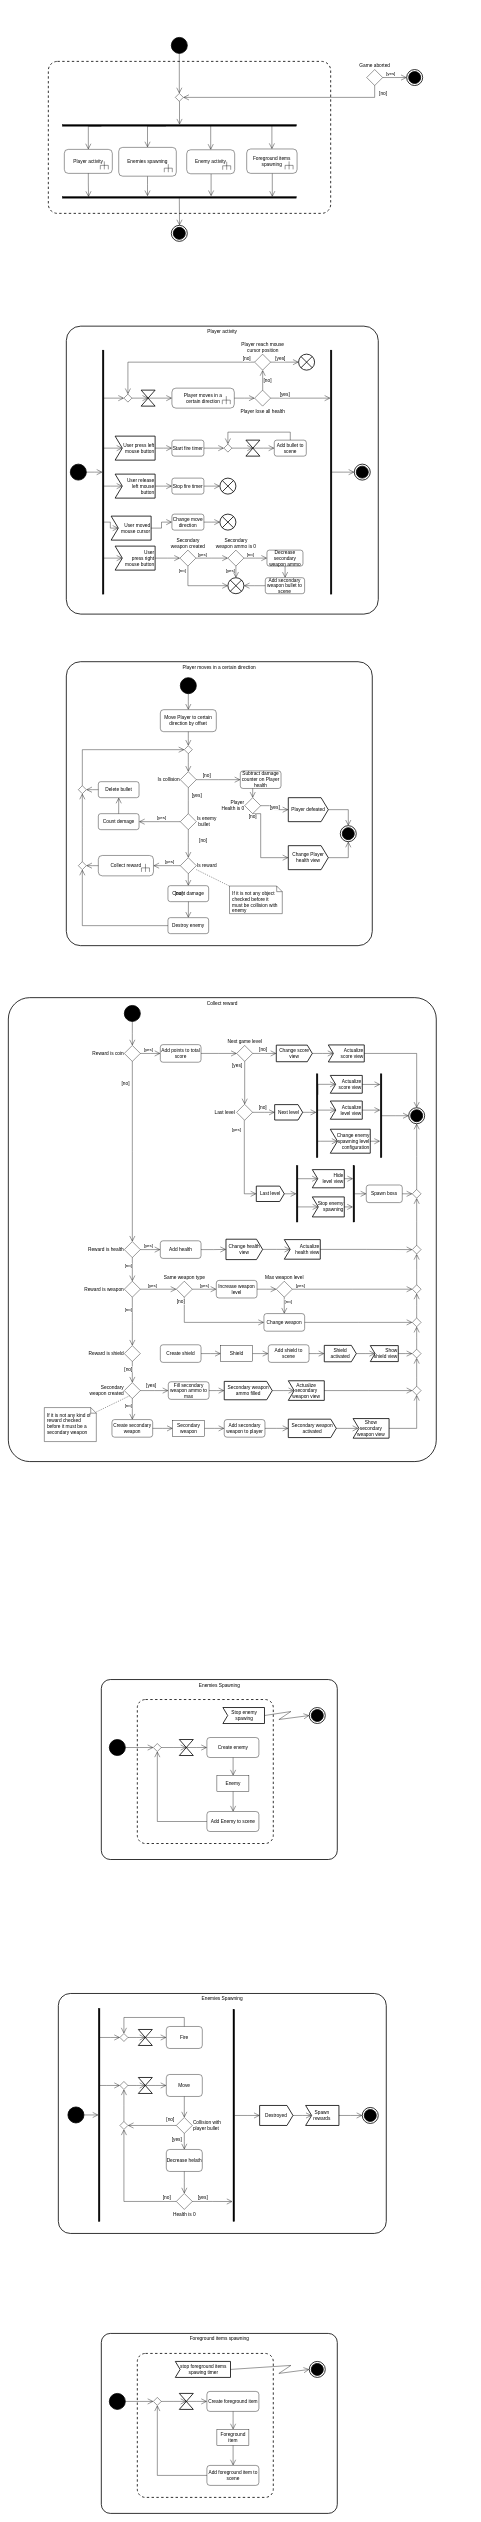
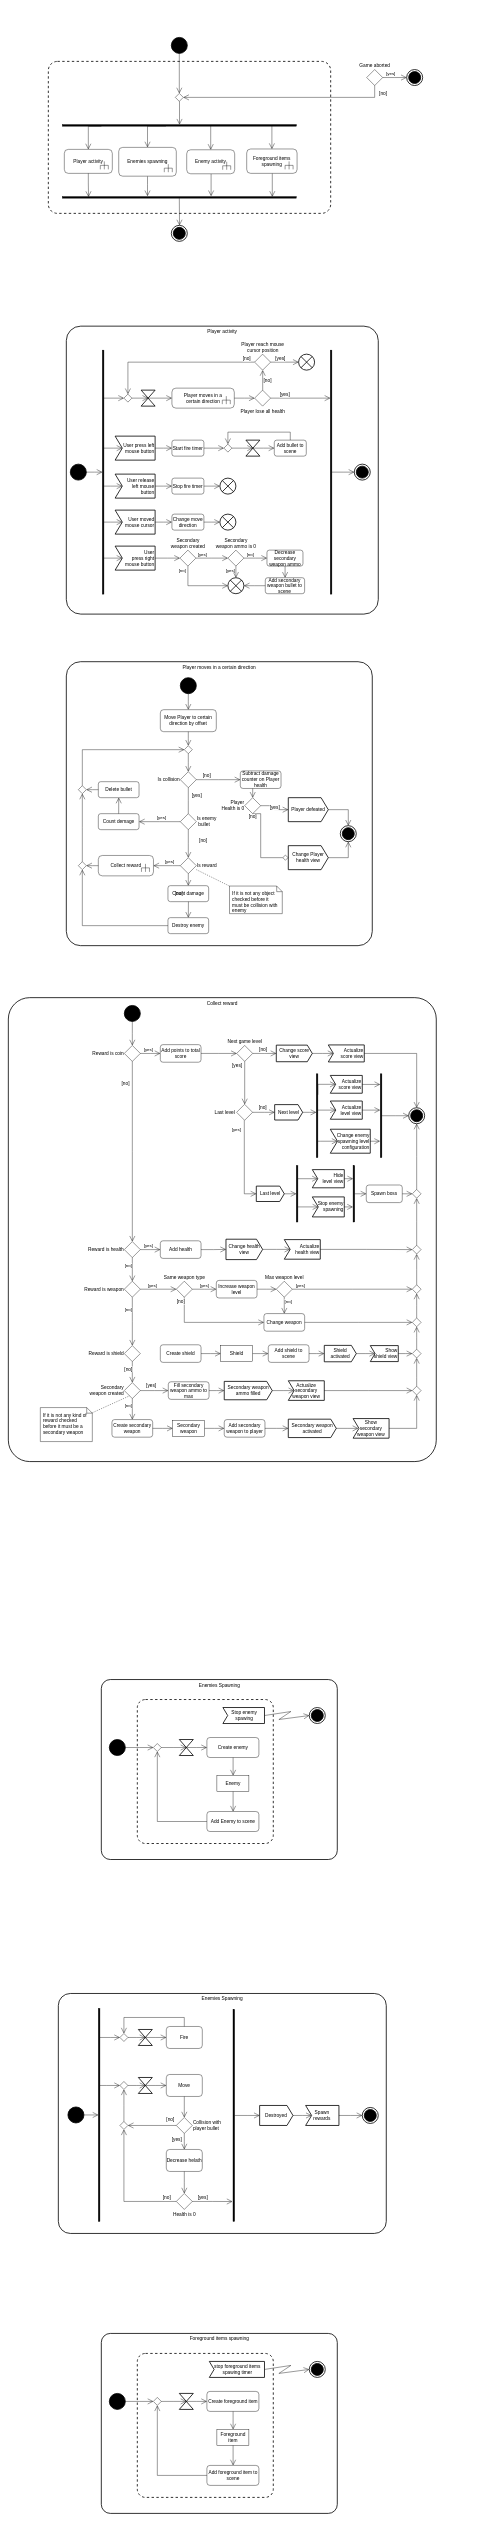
node "User moved mouse cursor": moved (131, 528) -> (135, 522)
edge "Player Health is 0" -> "Change Player health view": arrowhead open -> diamond
node "If it is not any kind of reward checked before it must be a secondary weapon": moved (70, 1425) -> (66, 1425)
node "stop foreground items spawing timer": moved (203, 2370) -> (237, 2370)
